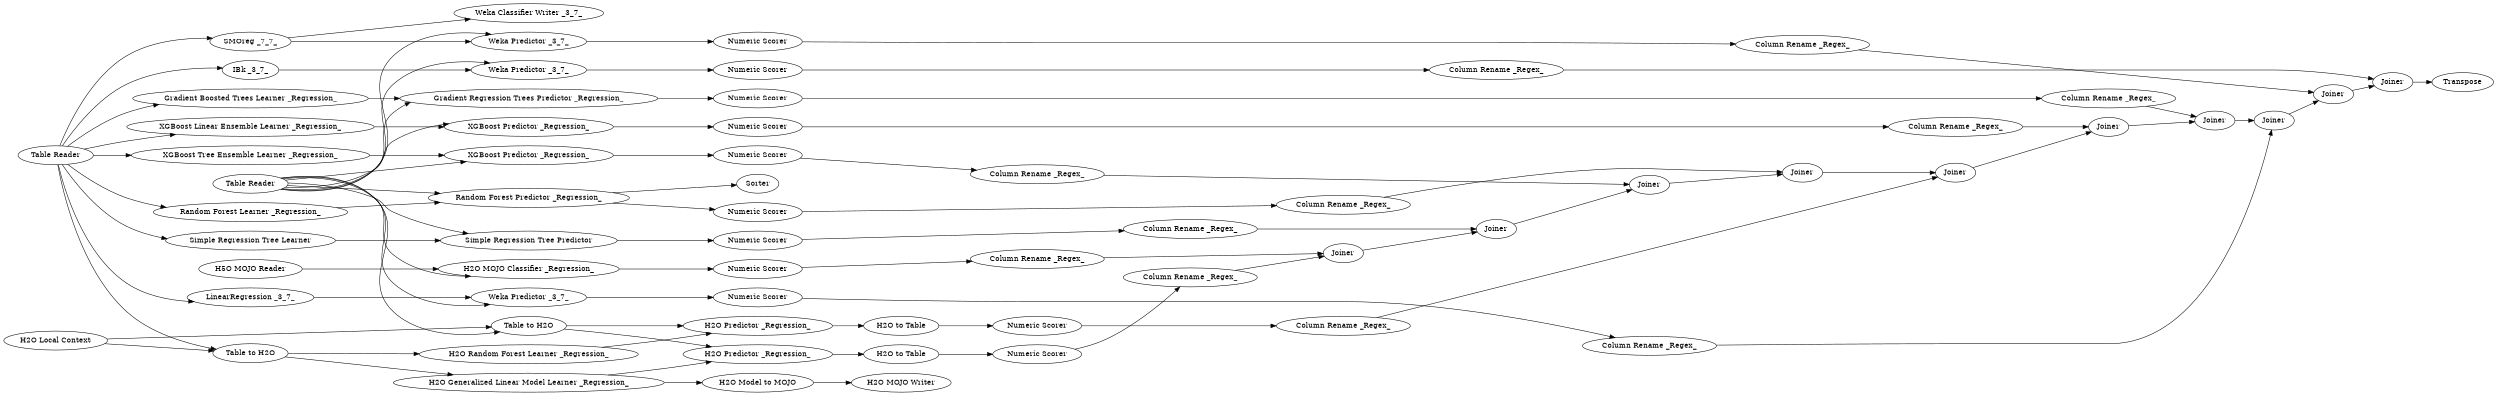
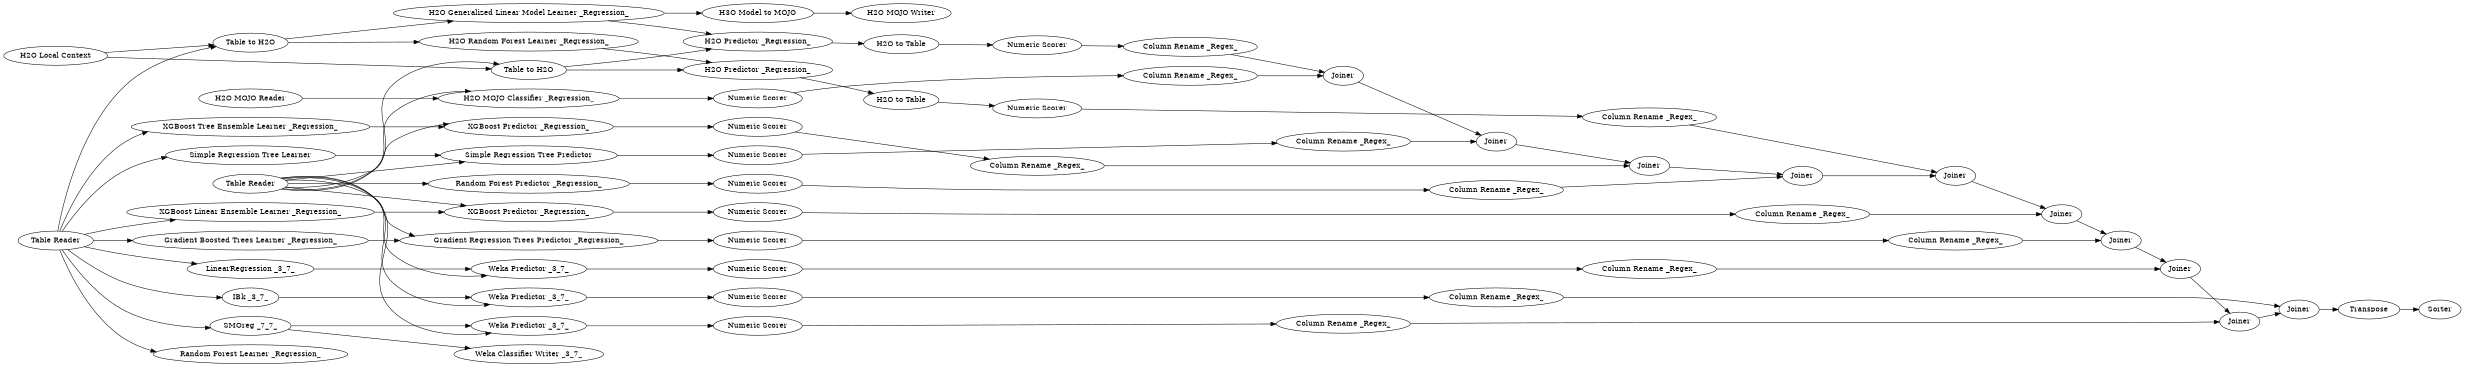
edge "Random Forest Predictor _Regression_" -> "Sorter": now "Transpose" -> "Sorter"
edge "Random Forest Learner _Regression_" -> "Random Forest Predictor _Regression_": removed
node "H5O MOJO Reader": label "H5O MOJO Reader" -> "H2O MOJO Reader"
node "H2O Model to MOJO": label "H2O Model to MOJO" -> "H3O Model to MOJO"
